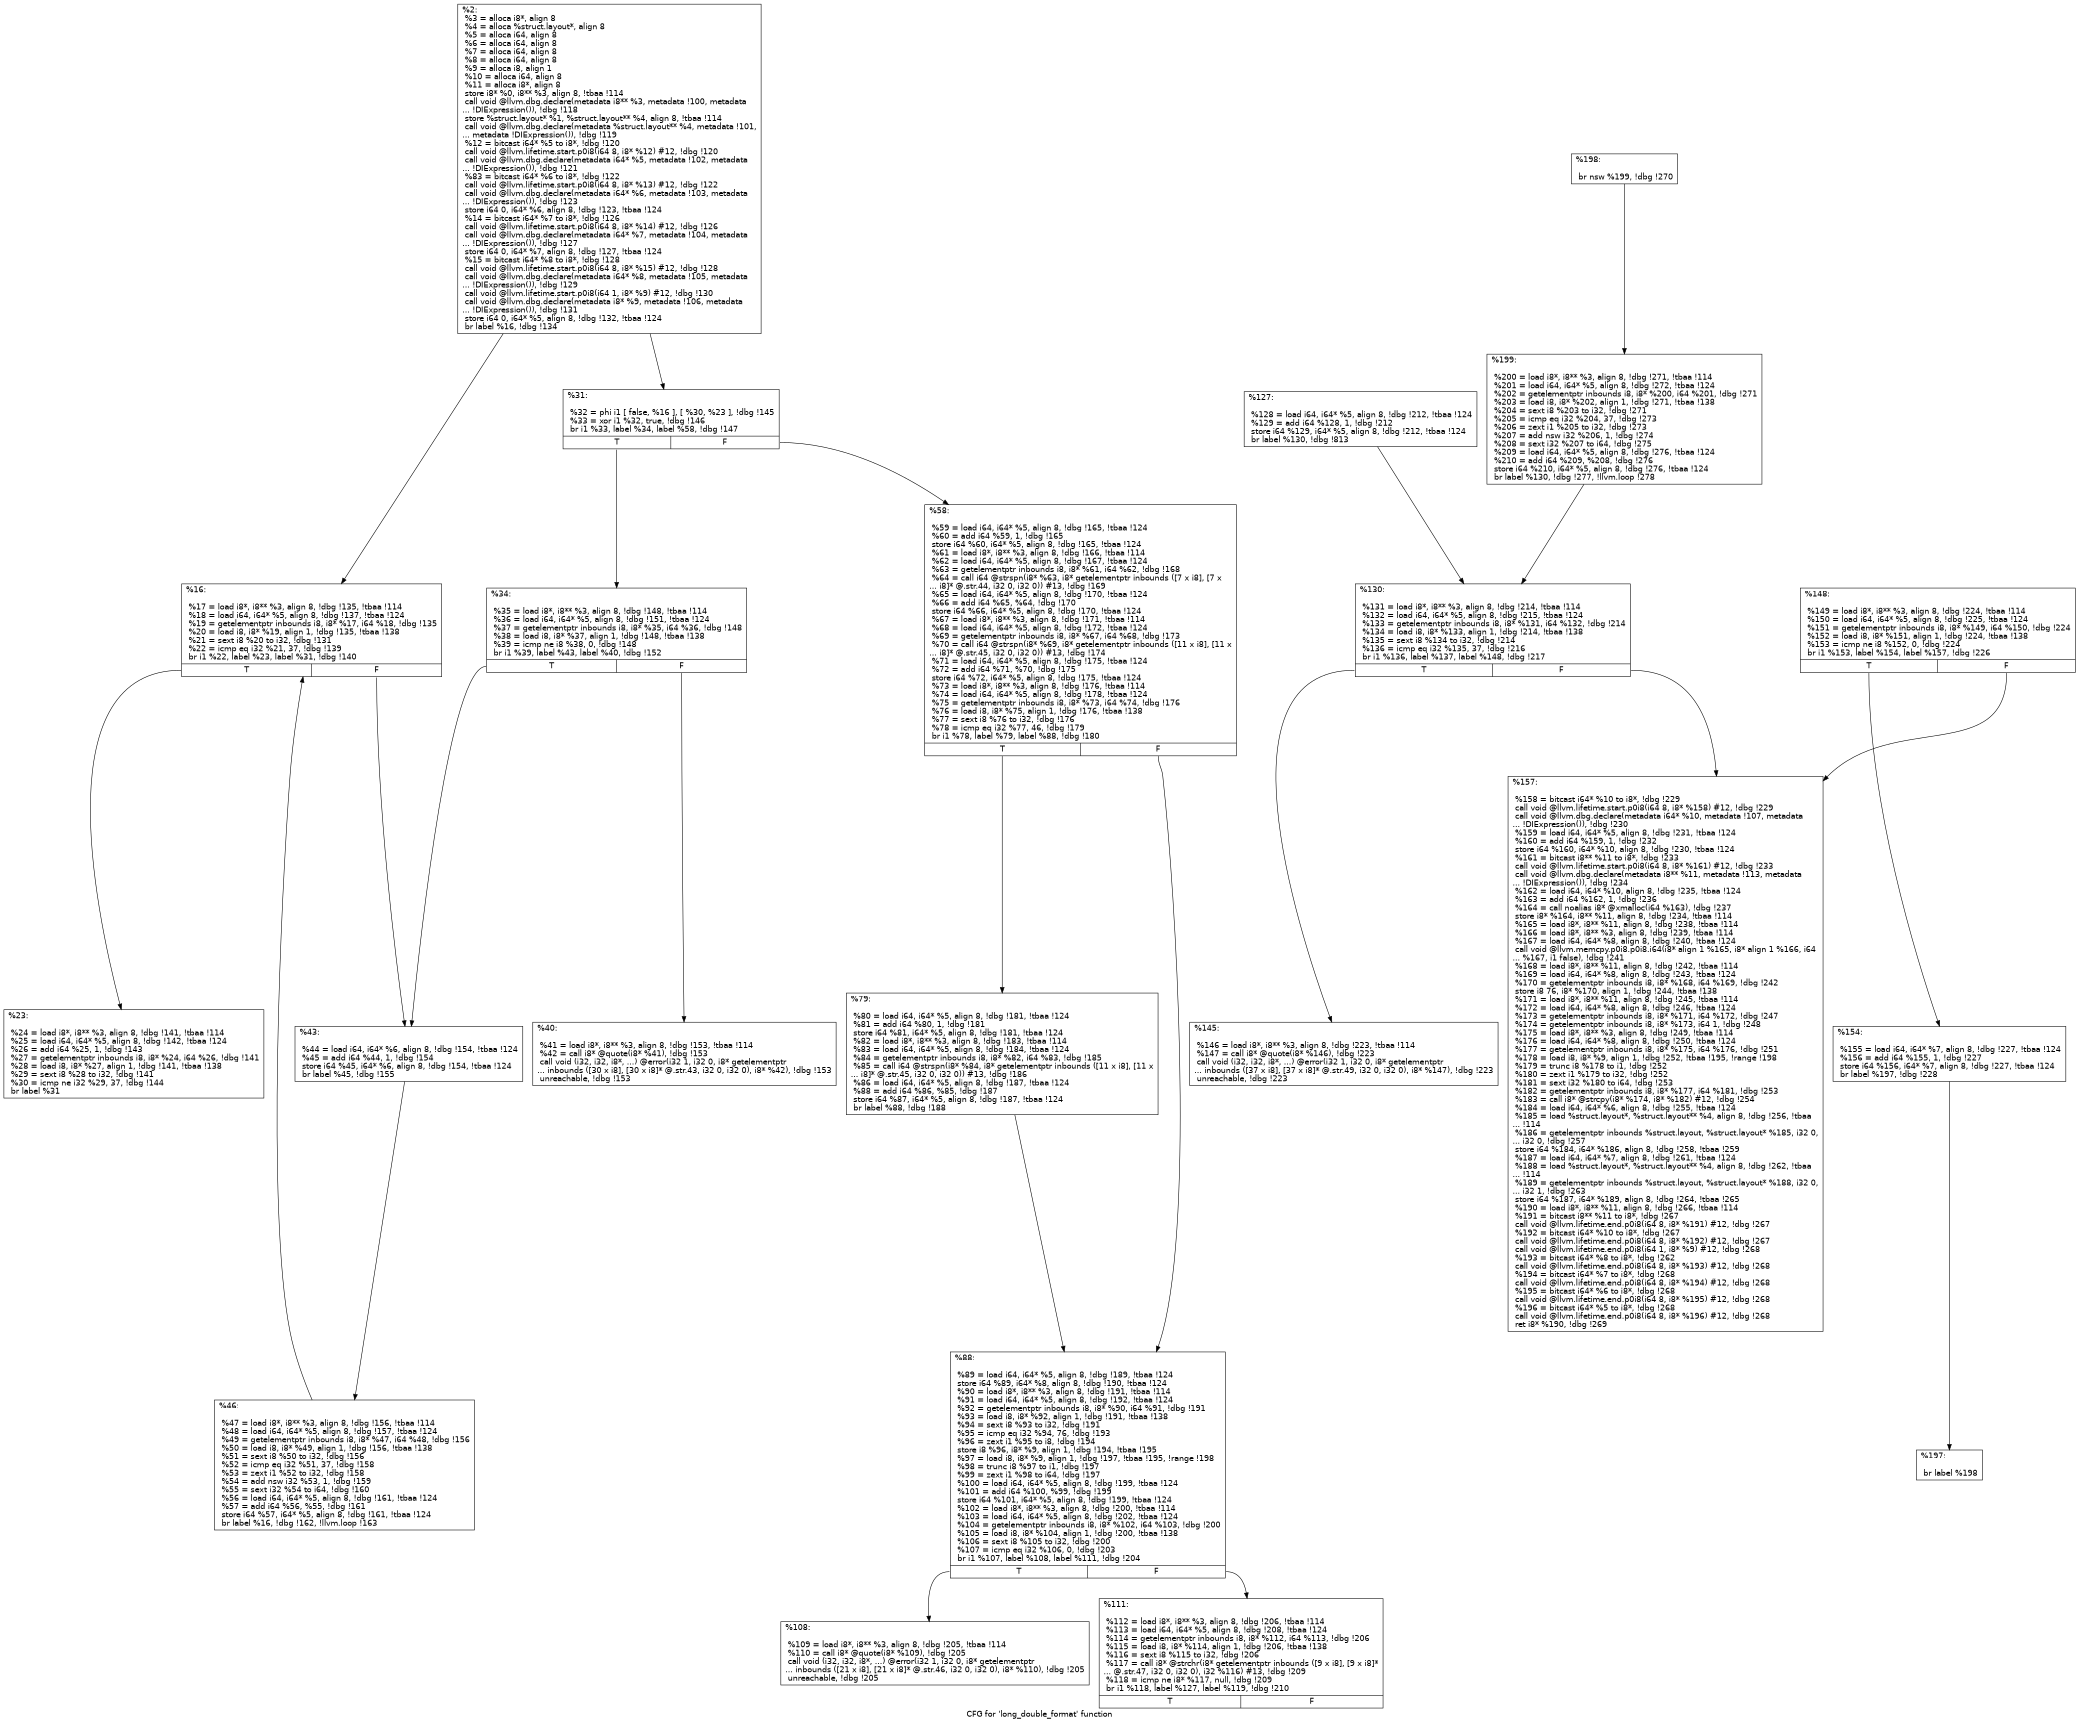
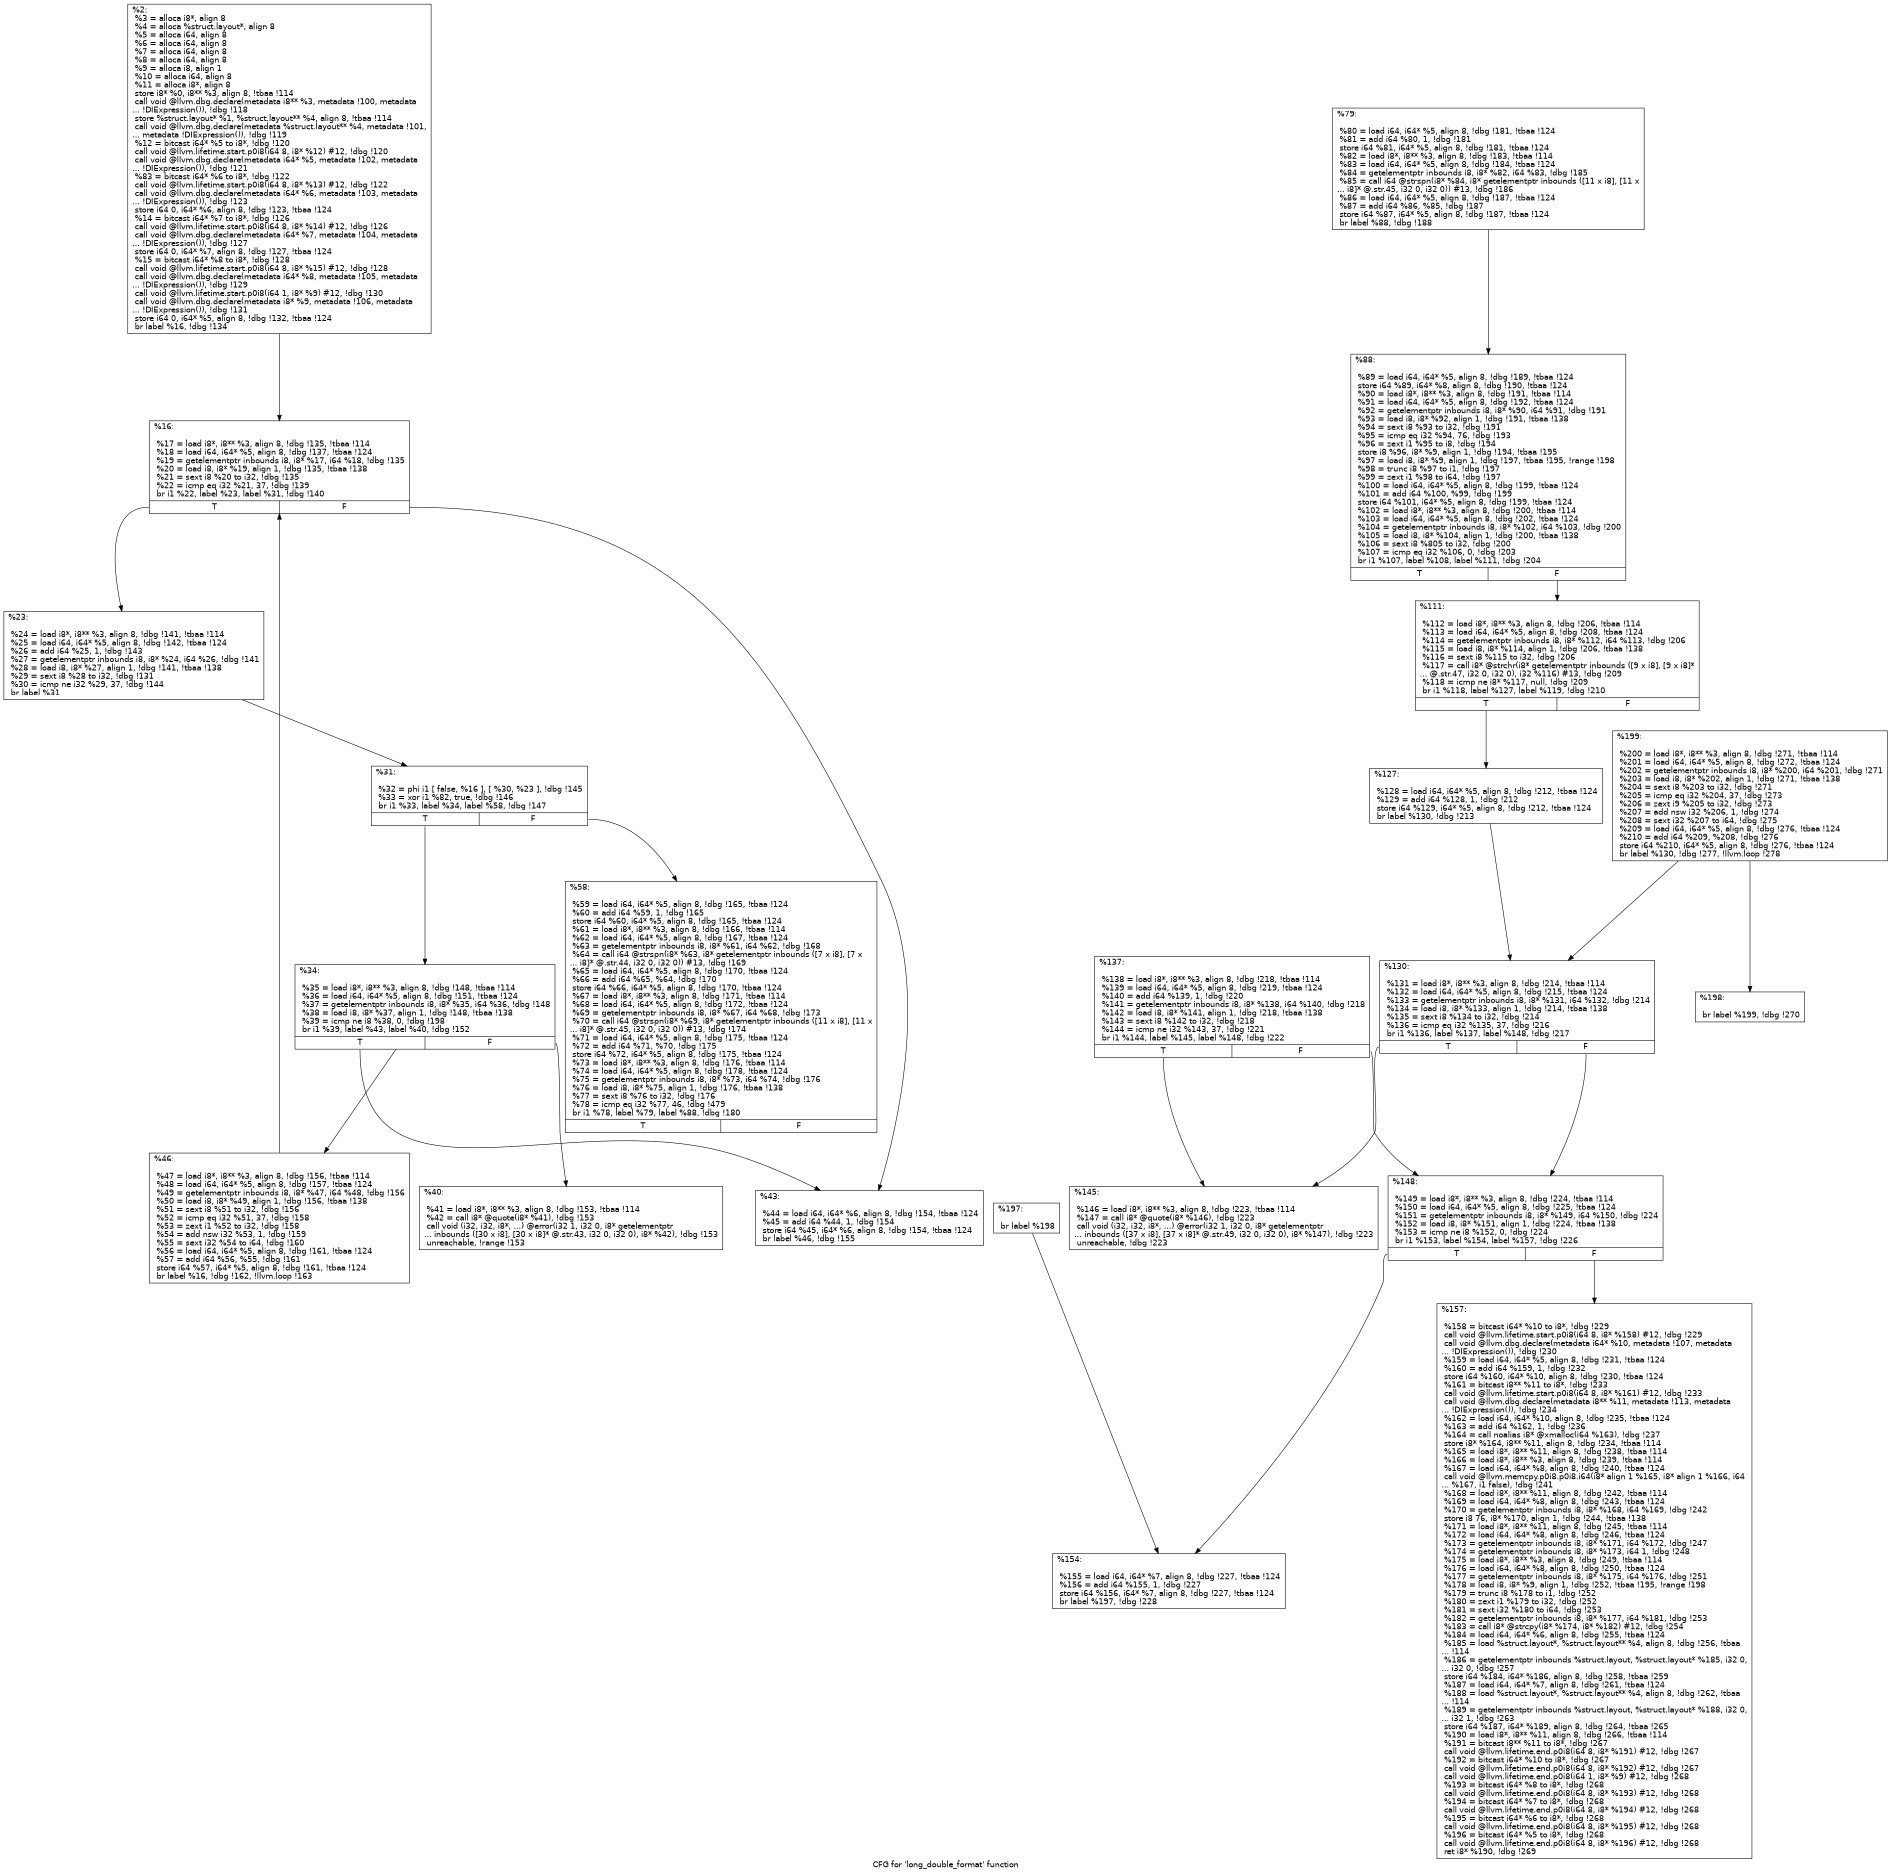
node "%198:": text "br nsw %199, !dbg !270" -> "br label %199, !dbg !270"
edge "%198:" -> "%199:": reversed
edge "%2:" -> "%31:": now "%23:" -> "%31:"
node "%31:": text "%33 = xor i1 %32, true, !dbg !146" -> "%33 = xor i1 %82, true, !dbg !146"
node "%199:": text "%206 = zext i1 %205 to i32, !dbg !273" -> "%206 = zext i9 %205 to i32, !dbg !273"
node "%127:": text "br label %130, !dbg !813" -> "br label %130, !dbg !213"
node "%16:": text "%21 = sext i8 %20 to i32, !dbg !131" -> "%21 = sext i8 %20 to i32, !dbg !135"
node "%34:": text "%39 = icmp ne i8 %38, 0, !dbg !148" -> "%39 = icmp ne i8 %38, 0, !dbg !198"
edge "%130:" -> "%157:": now "%130:" -> "%148:"
node "%58:": text "%78 = icmp eq i32 %77, 46, !dbg !179" -> "%78 = icmp eq i32 %77, 46, !dbg !479"
edge "%111:" -> "%127:": added
edge "%58:" -> "%79:": removed
node "%137:": added
edge "%58:" -> "%88:": removed
node "%23:": text "%29 = sext i8 %28 to i32, !dbg !141" -> "%29 = sext i8 %28 to i32, !dbg !131"
node "%43:": text "br label %45, !dbg !155" -> "br label %46, !dbg !155"
node "%40:": text "unreachable, !dbg !153" -> "unreachable, !range !153"
node "%79:": text "%88 = add i64 %86, %85, !dbg !187" -> "%87 = add i64 %86, %85, !dbg !187"
edge "%43:" -> "%46:": now "%34:" -> "%46:"
node "%157:": text "%193 = bitcast i64* %8 to i8*, !dbg !262" -> "%193 = bitcast i64* %8 to i8*, !dbg !268"
edge "%154:" -> "%197:": reversed
node "%46:": text "%51 = sext i8 %50 to i32, !dbg !156" -> "%51 = sext i8 %51 to i32, !dbg !156"
node "%88:": text "%106 = sext i8 %105 to i32, !dbg !200" -> "%106 = sext i8 %805 to i32, !dbg !200"
node "%108:": removed
